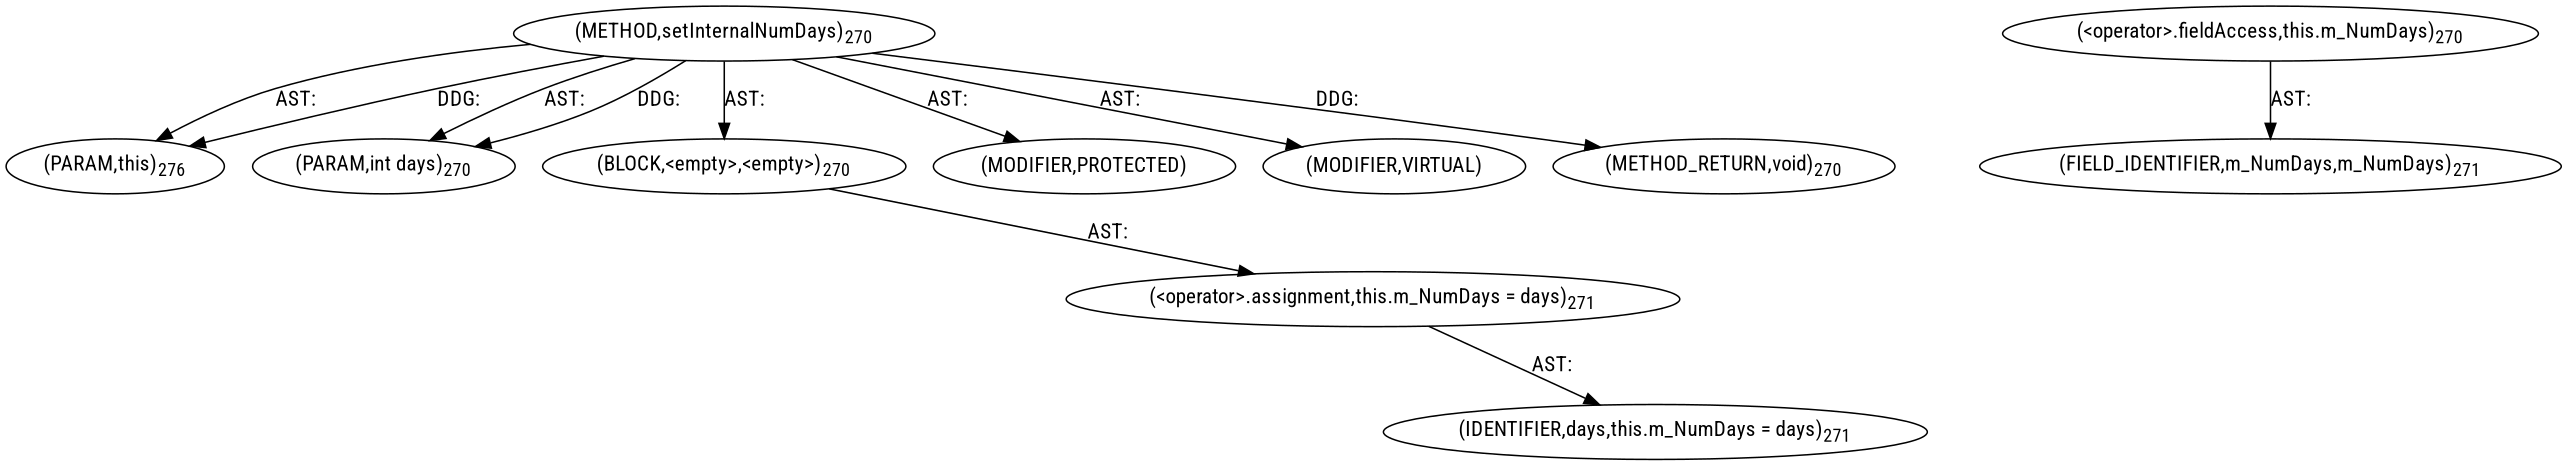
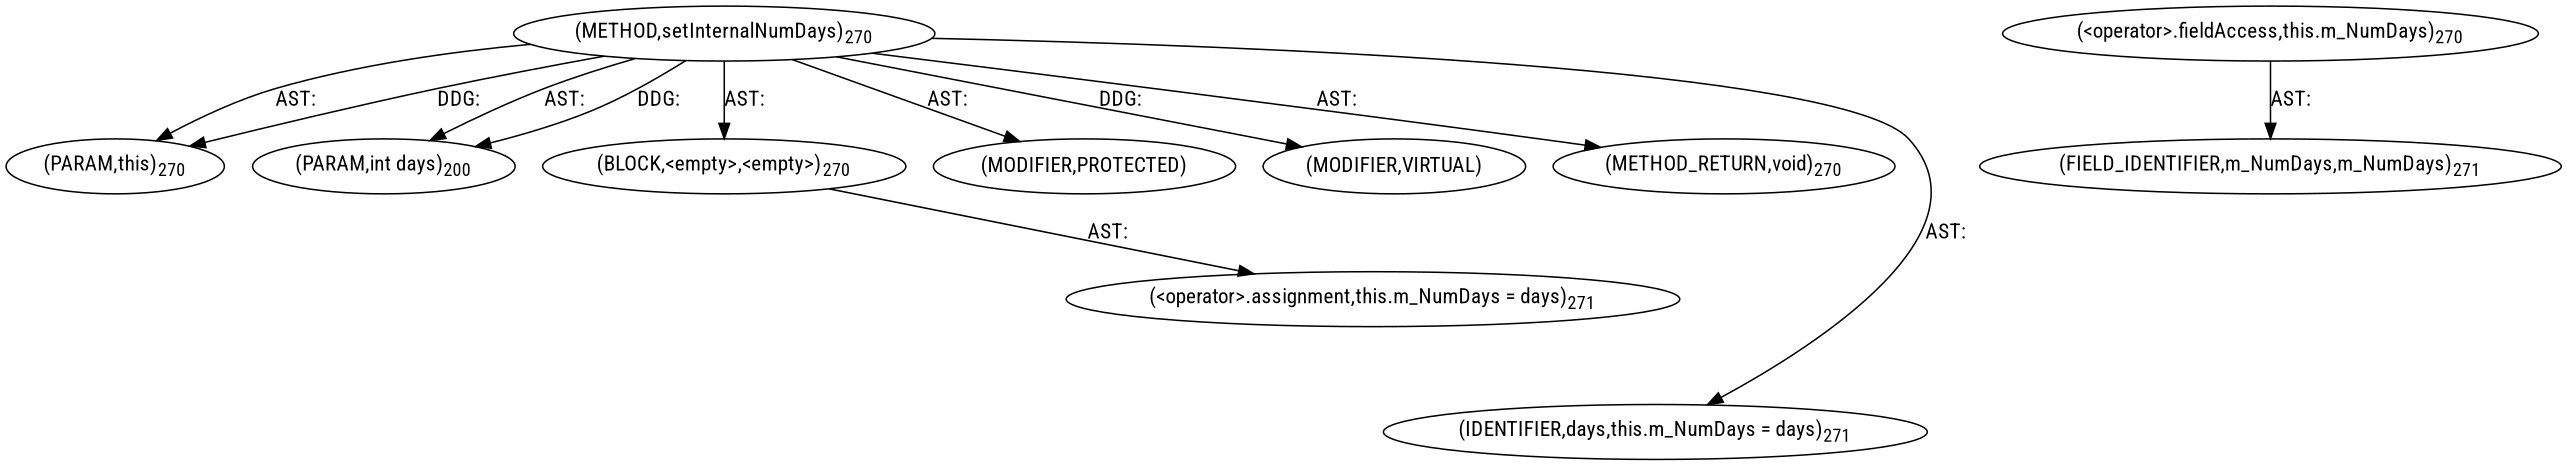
edge "(METHOD,setInternalNumDays)" -> "(MODIFIER,VIRTUAL)": label "AST: " -> "DDG: "
edge "(METHOD,setInternalNumDays)" -> "(METHOD_RETURN,void)": label "DDG: " -> "AST: "
node "(PARAM,this)": text "276" -> "270"
node "(PARAM,int days)": text "270" -> "200"
edge "(<operator>.assignment,this.m_NumDays = days)" -> "(IDENTIFIER,days,this.m_NumDays = days)": now "(METHOD,setInternalNumDays)" -> "(IDENTIFIER,days,this.m_NumDays = days)"
